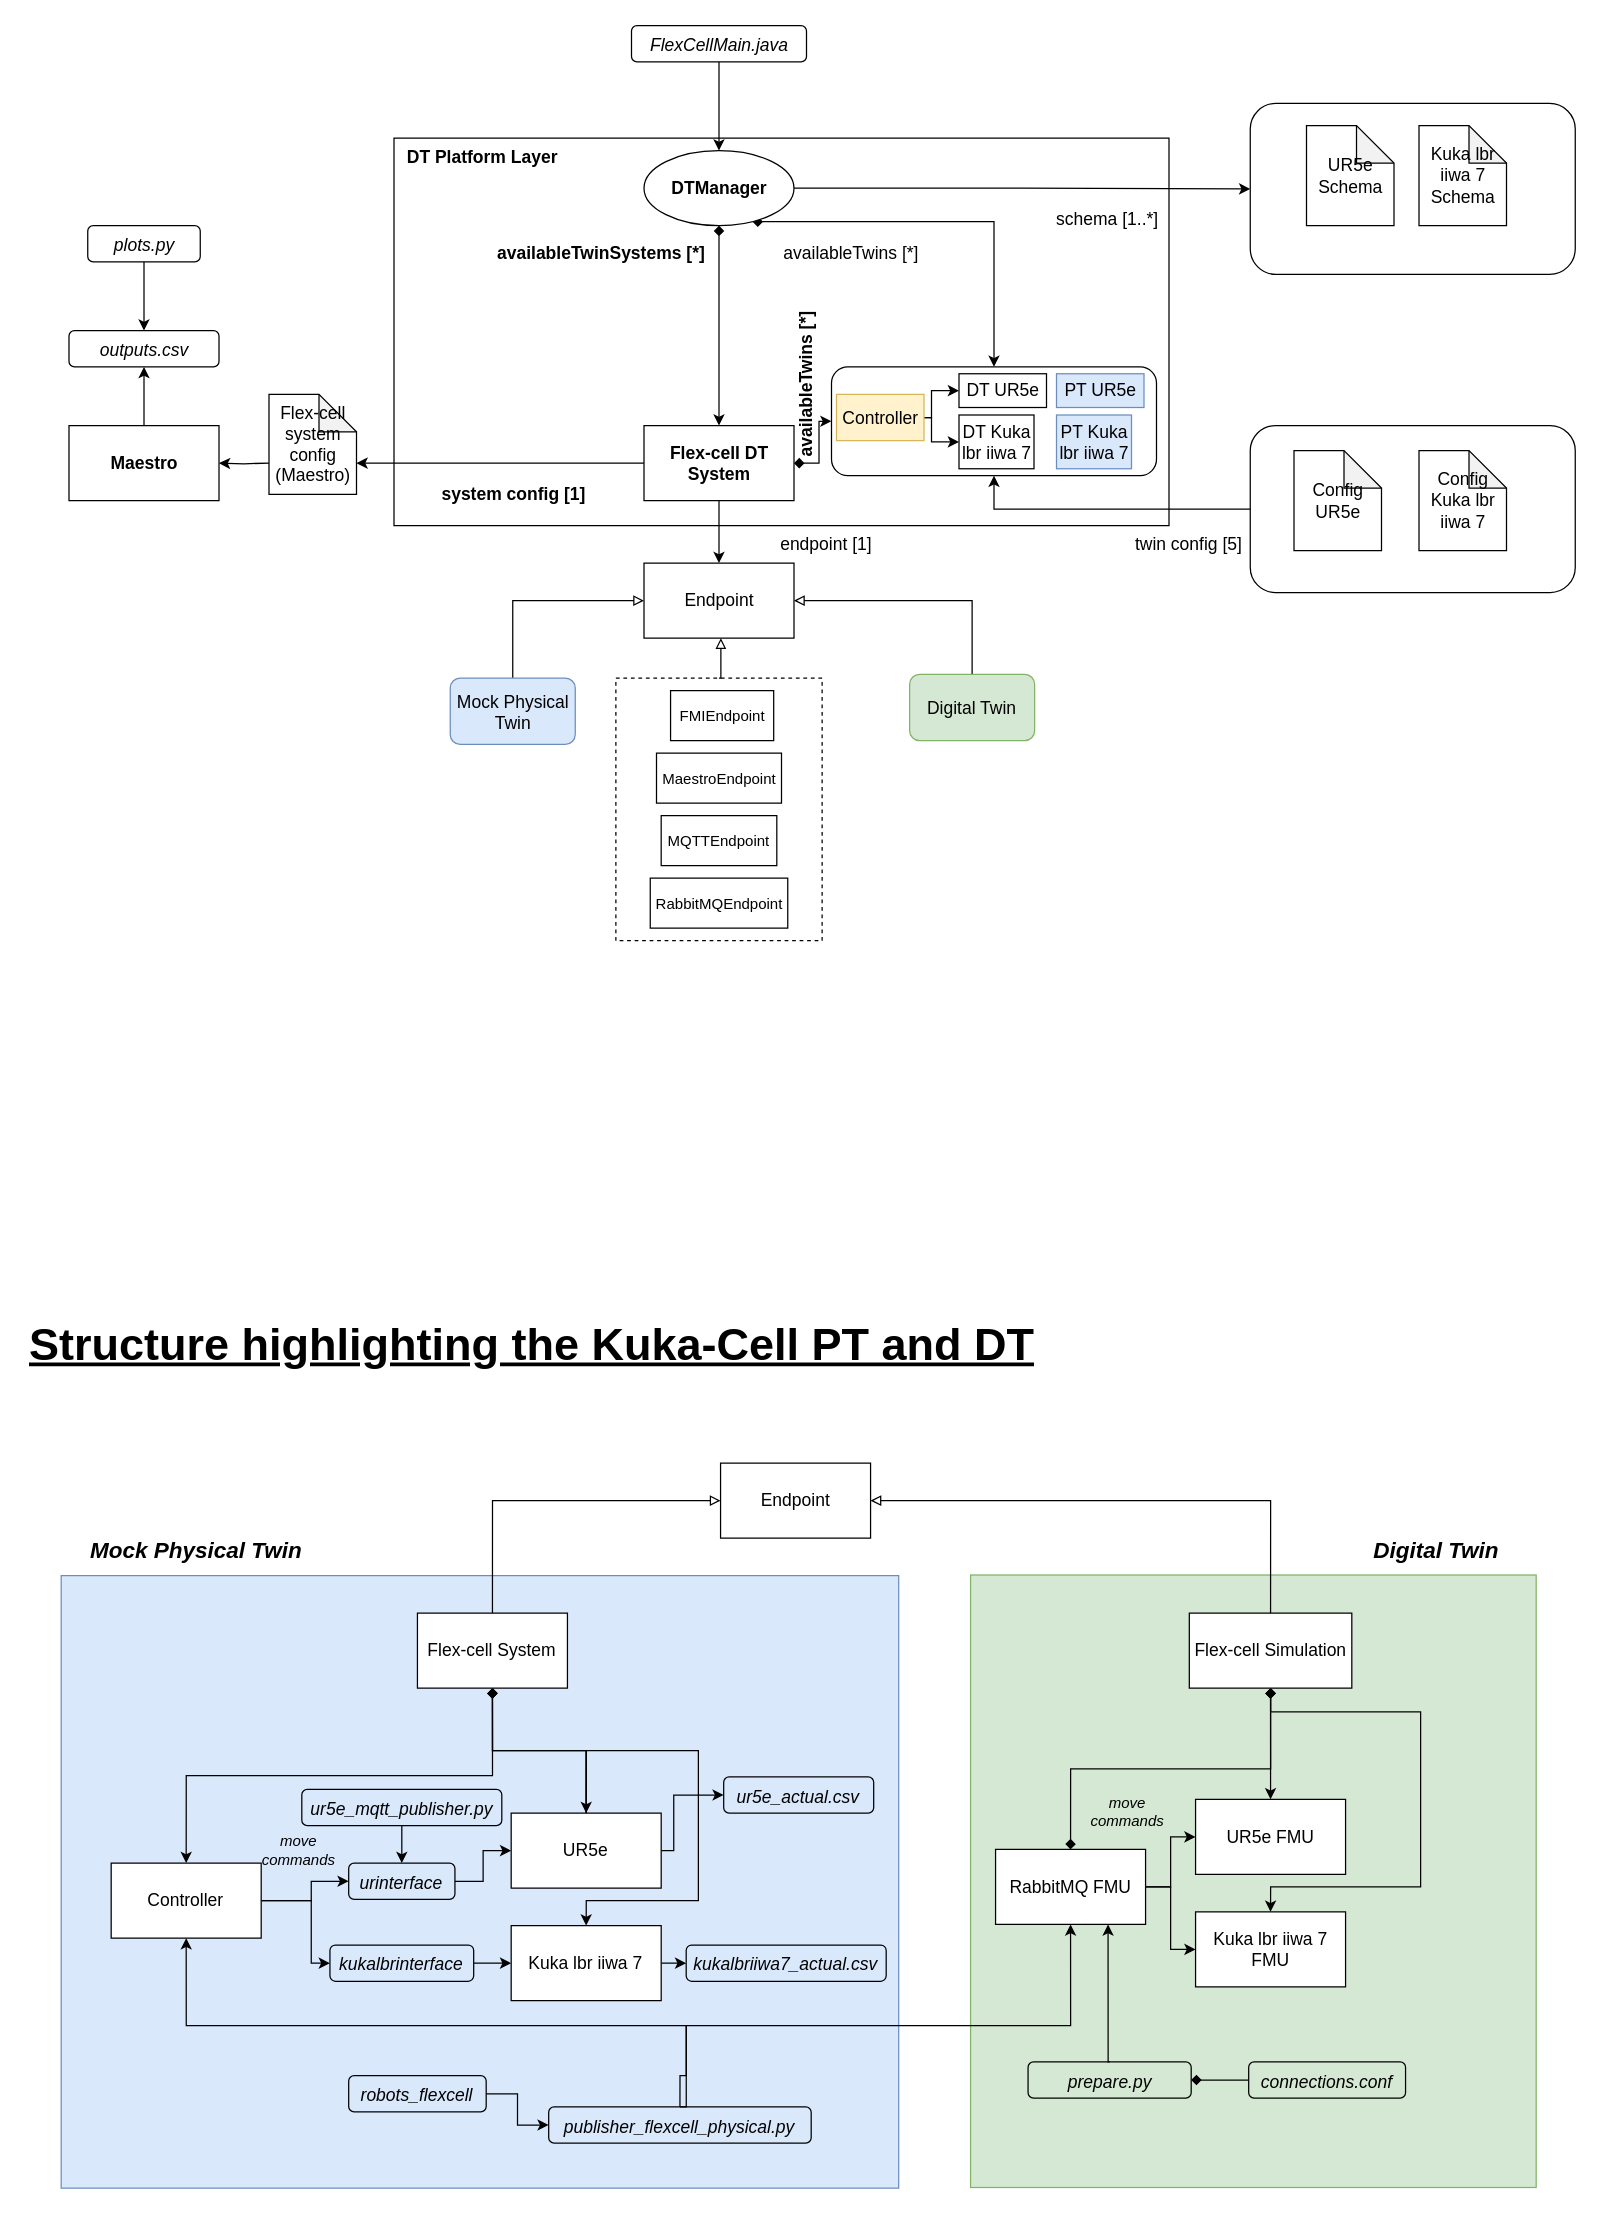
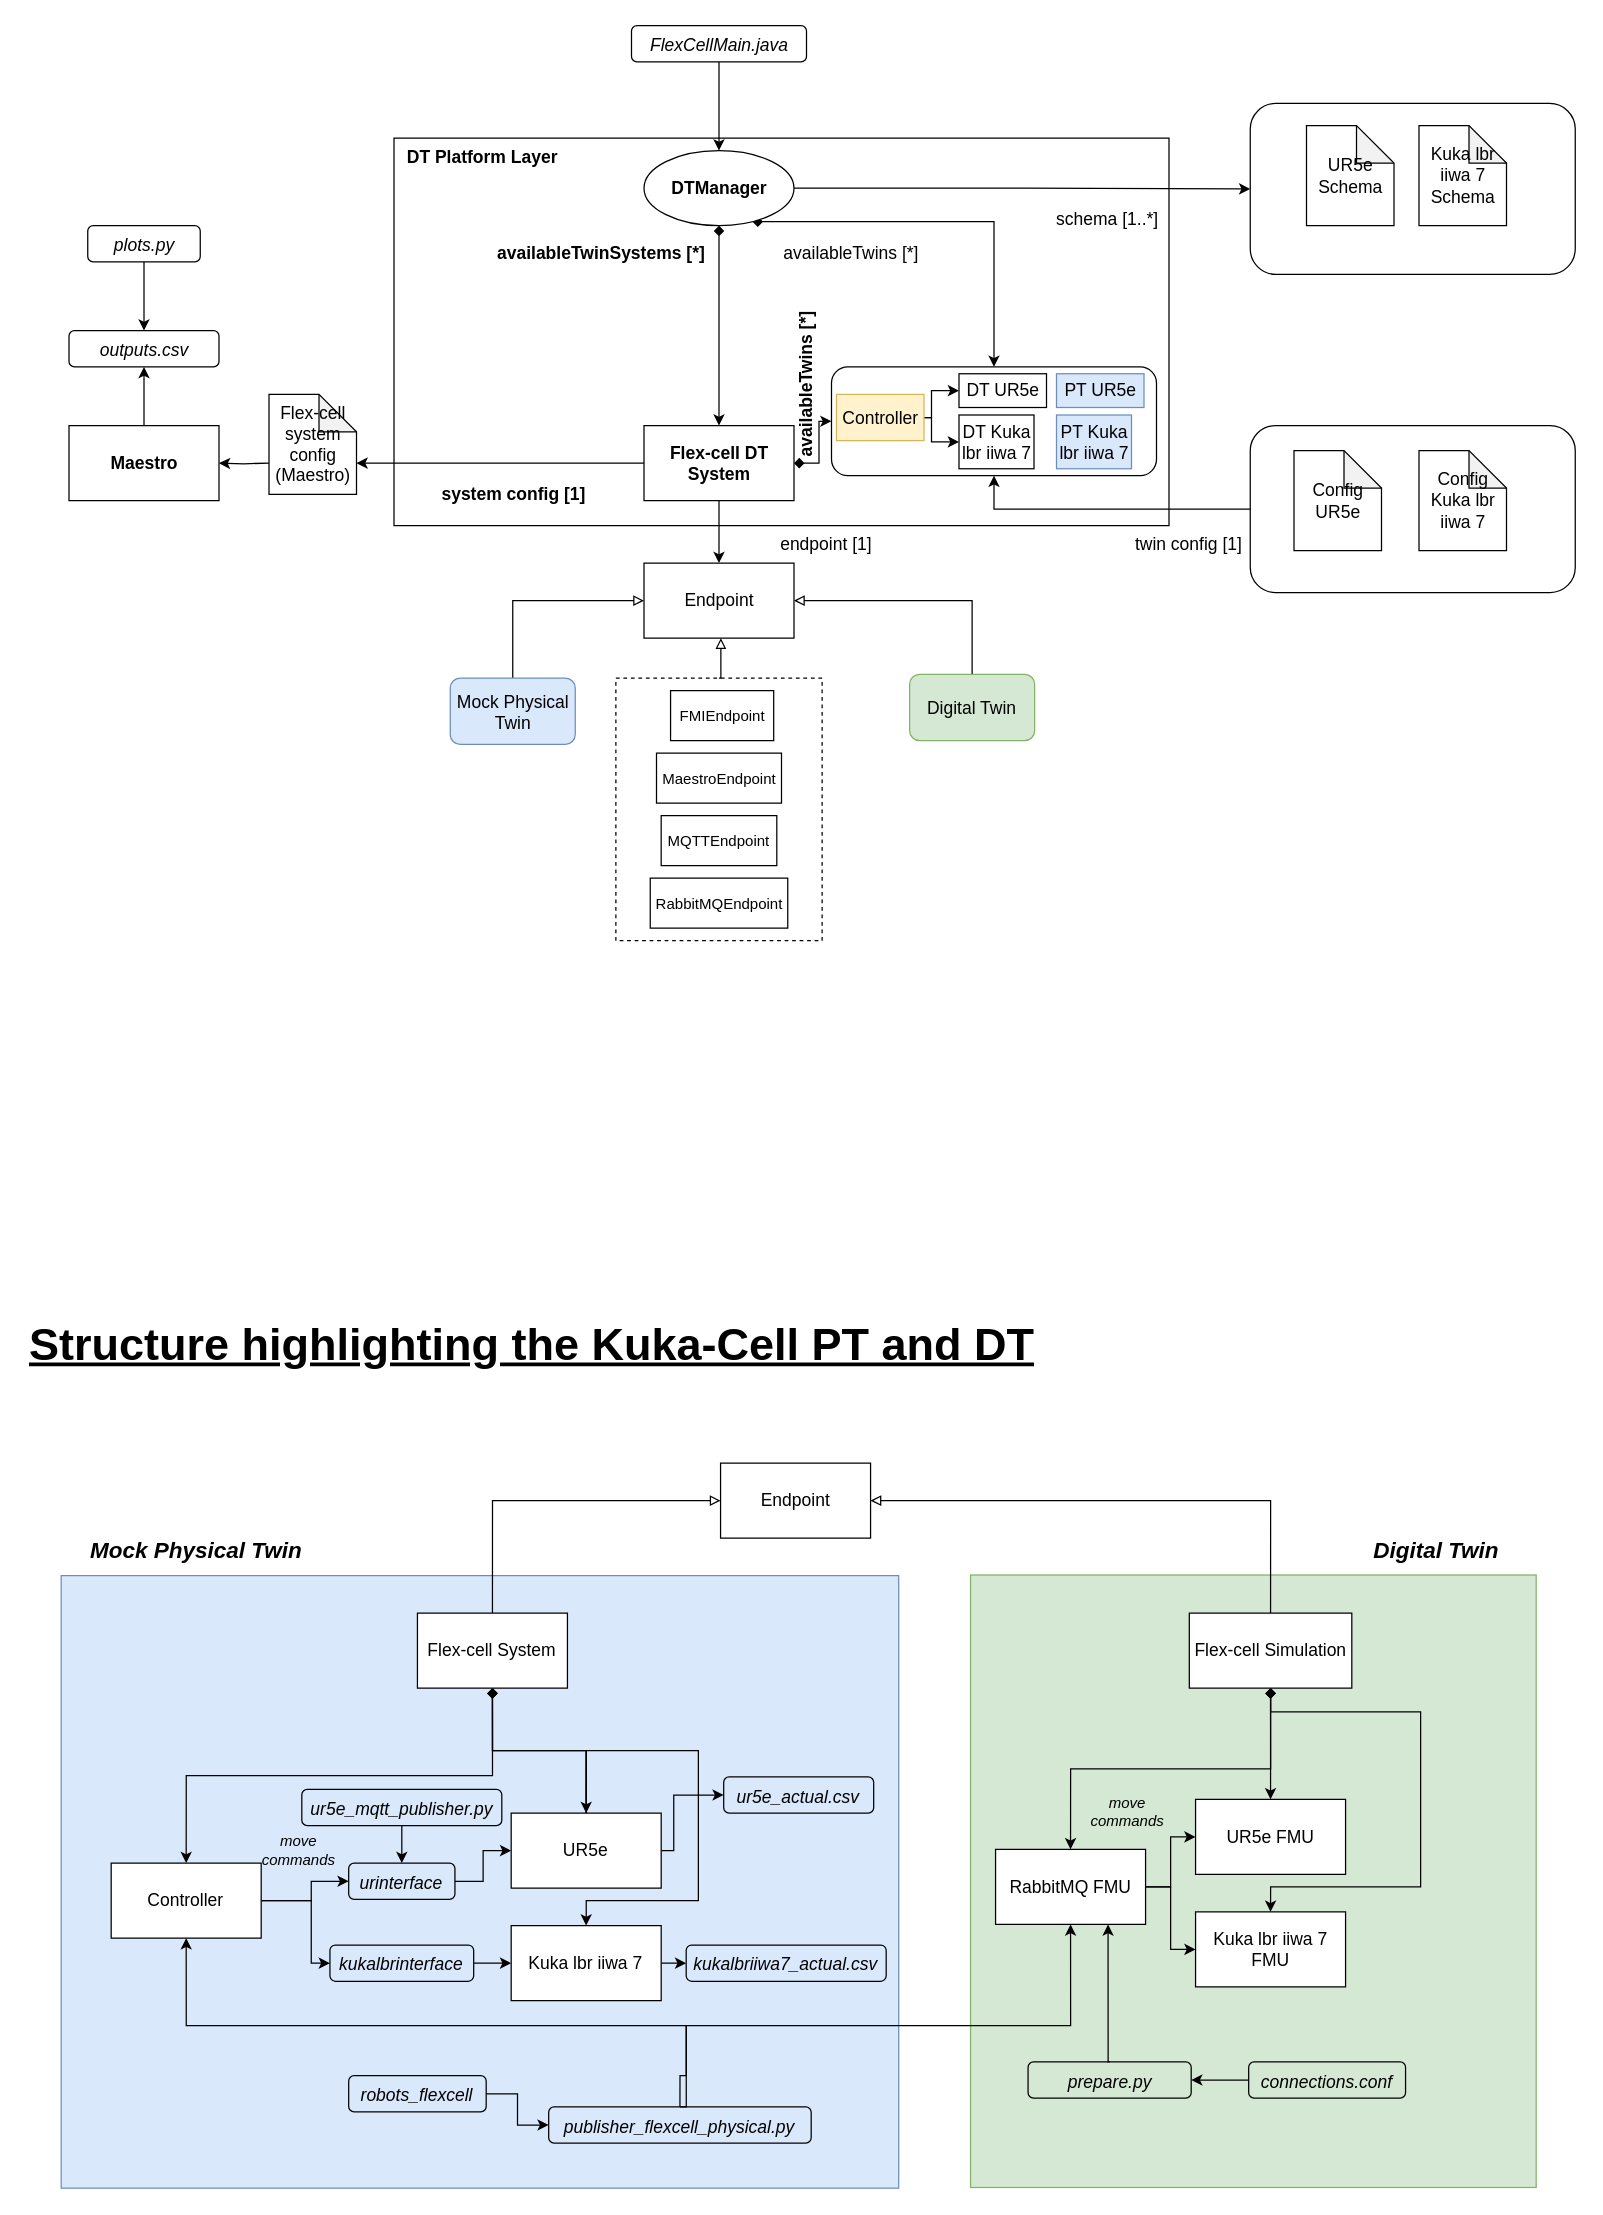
node "twin config [5]": label "twin config [5]" -> "twin config [1]"
edge "Flex-cell Simulation" -- "RabbitMQ FMU": arrowhead diamond -> classic
edge "connections.conf" -> "prepare.py": arrowhead diamond -> classic
